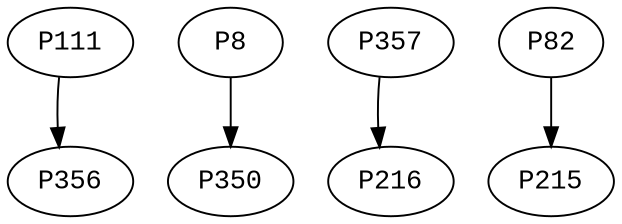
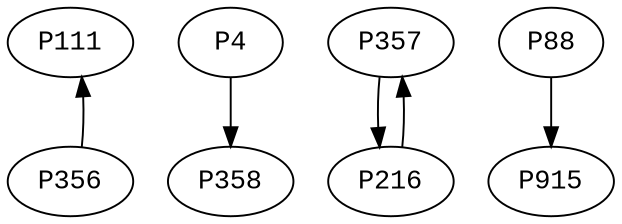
node "P8": label "P8" -> "P4"
node "P82": label "P82" -> "P88"
edge "P111" -> "P356": reversed
edge "P216" -> "P357": added
node "P350": label "P350" -> "P358"
node "P215": label "P215" -> "P915"
